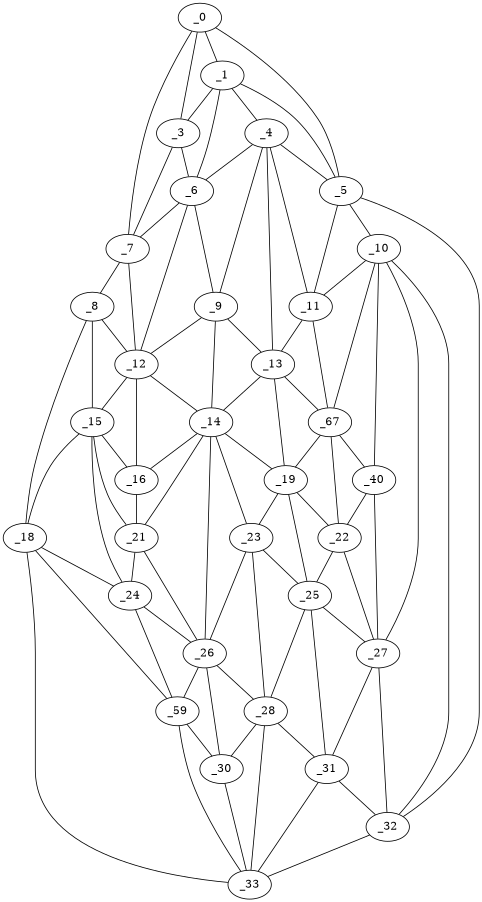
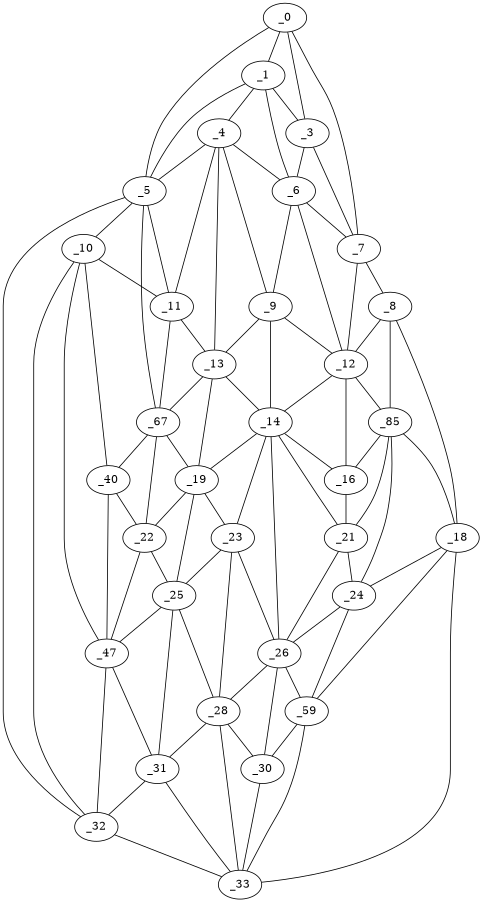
edge "_10" -- "_67": now "_5" -- "_67"
node "_15": label "_15" -> "_85"
node "_27": label "_27" -> "_47"
